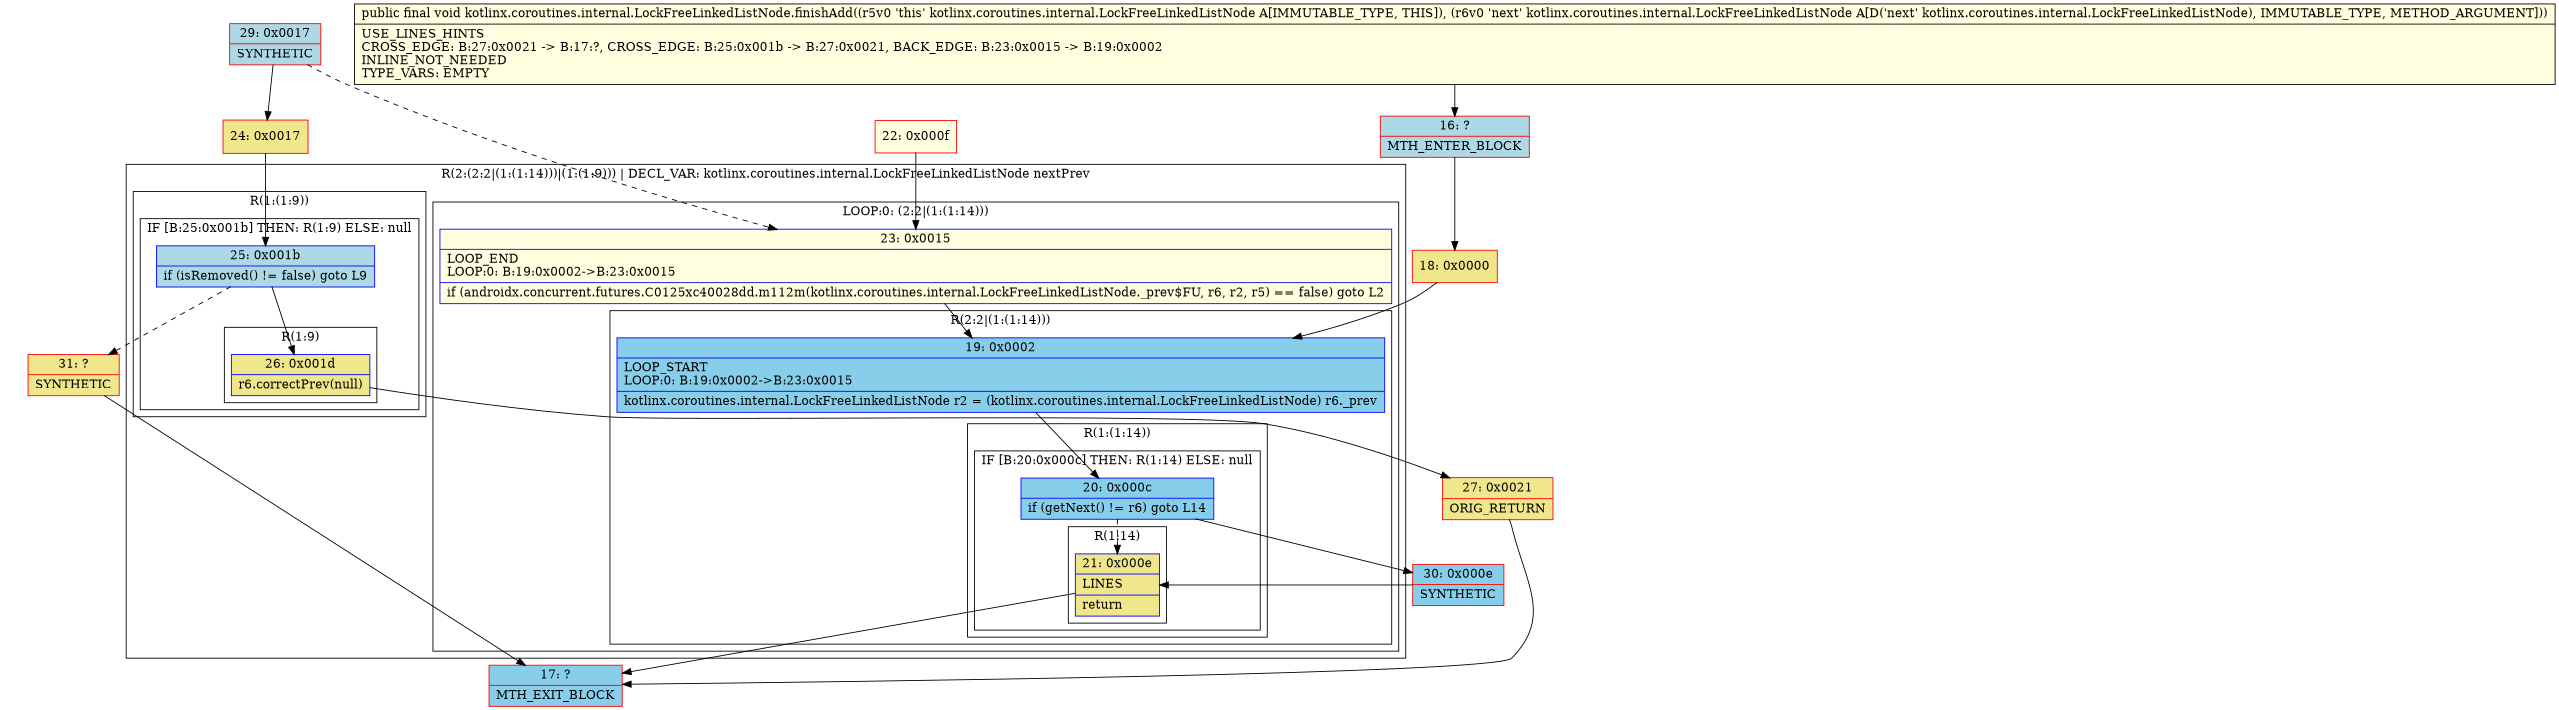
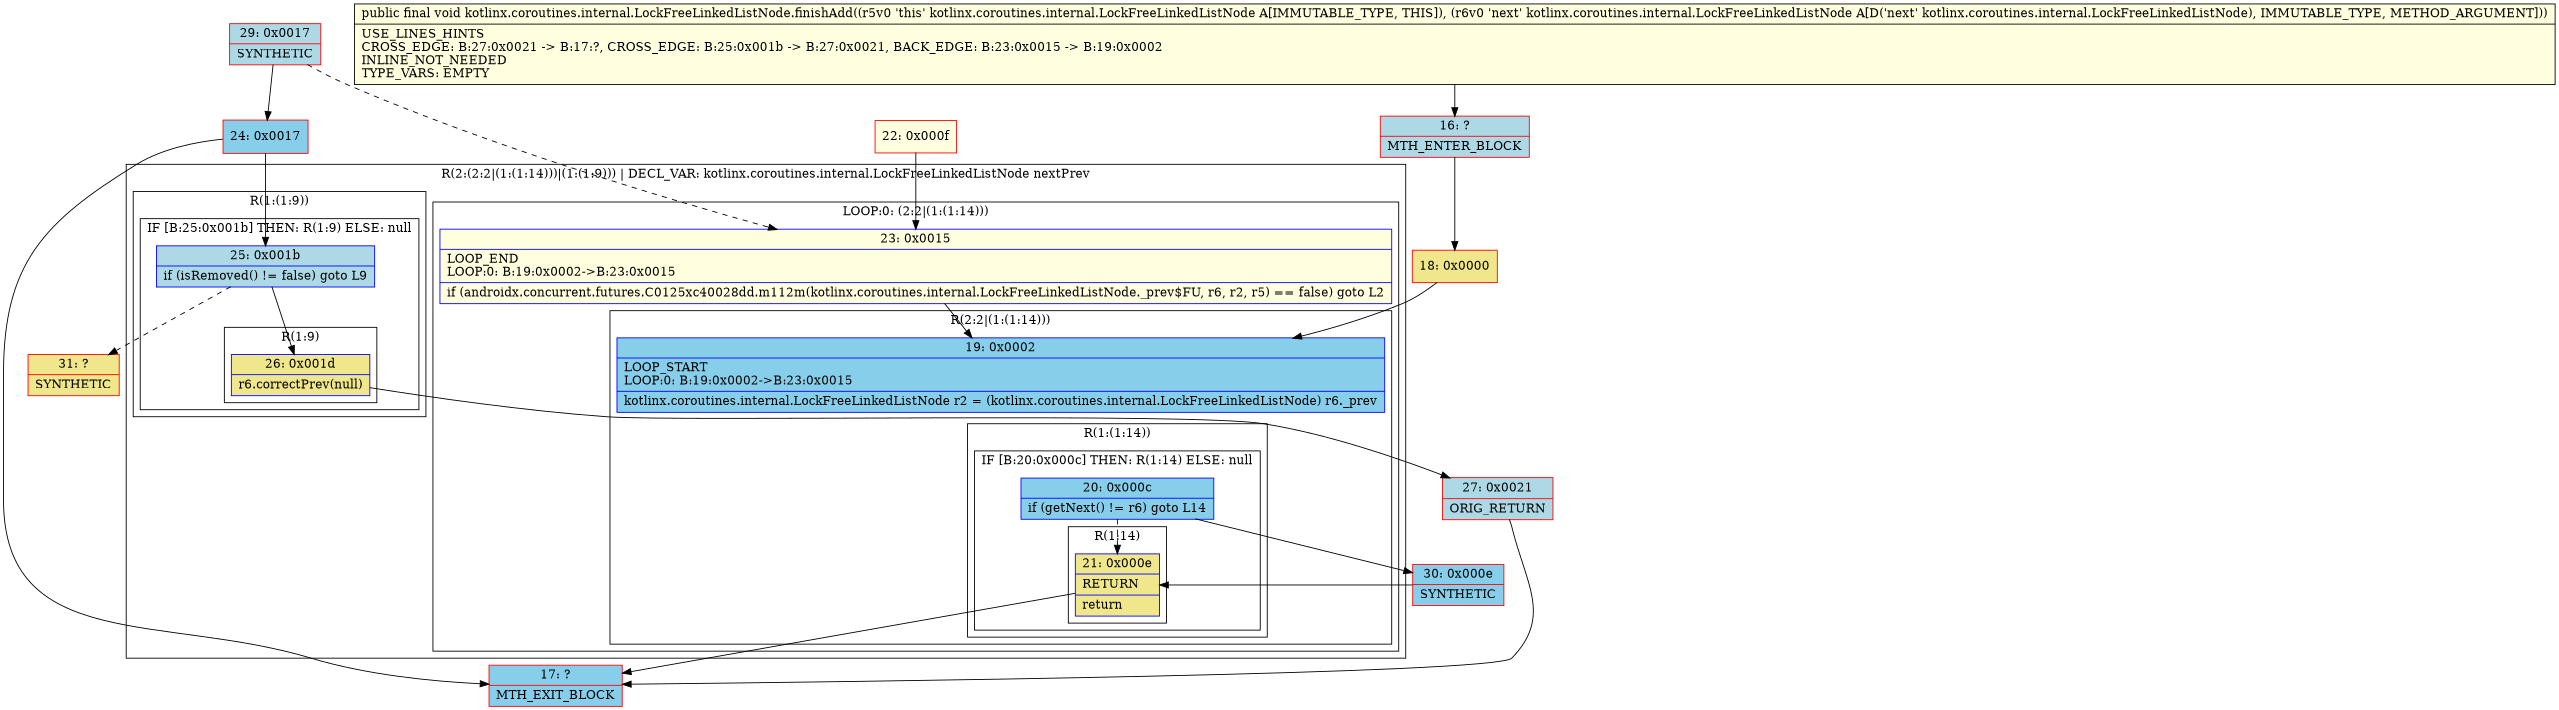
node "24: 0x0017": fillcolor khaki -> skyblue
edge "19: 0x0002" -> "20: 0x000c": removed
node "27: 0x0021": fillcolor khaki -> lightblue
edge "31: ?" -> "17: ?": now "24: 0x0017" -> "17: ?"
node "21: 0x000e": text "LINES" -> "RETURN"
